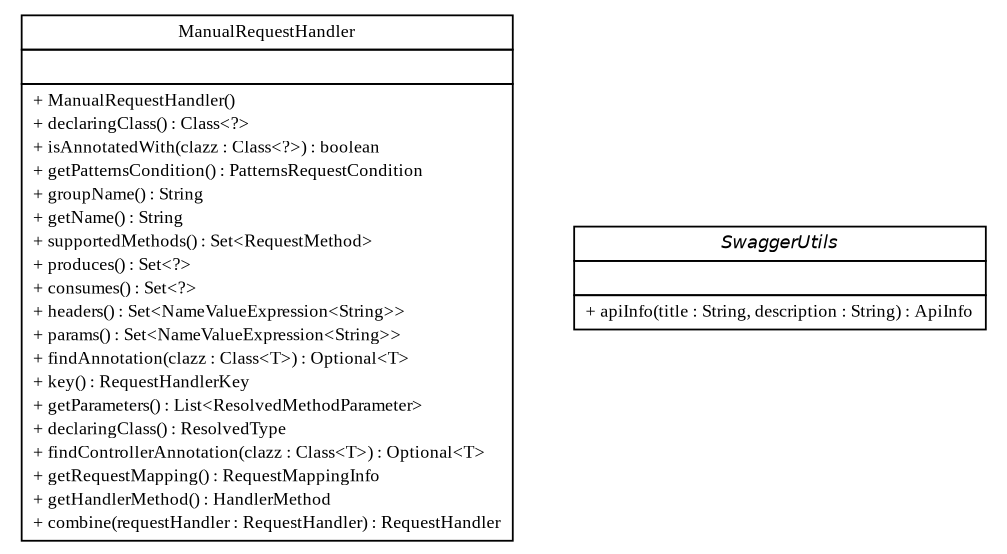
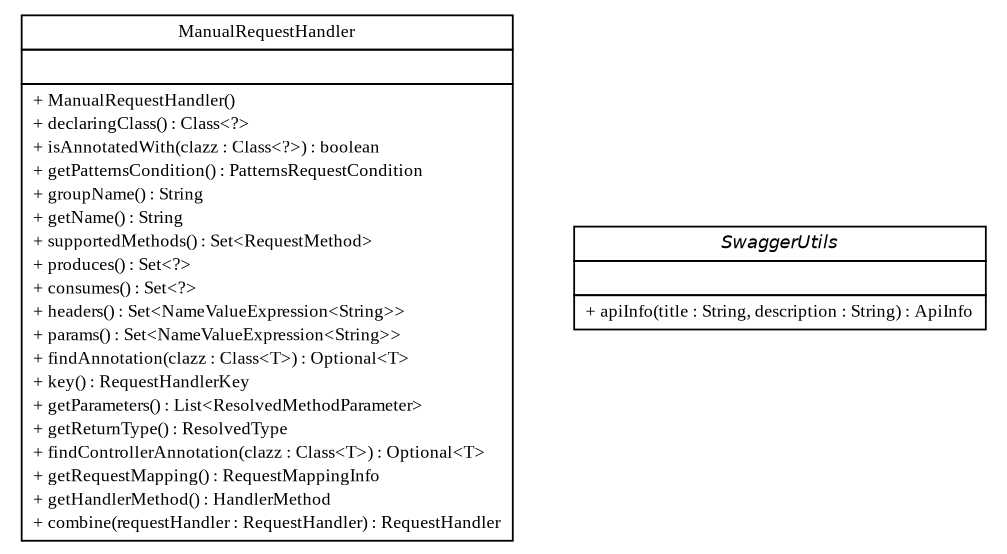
node "ManualRequestHandler": text "+ declaringClass() : ResolvedType" -> "+ getReturnType() : ResolvedType"
